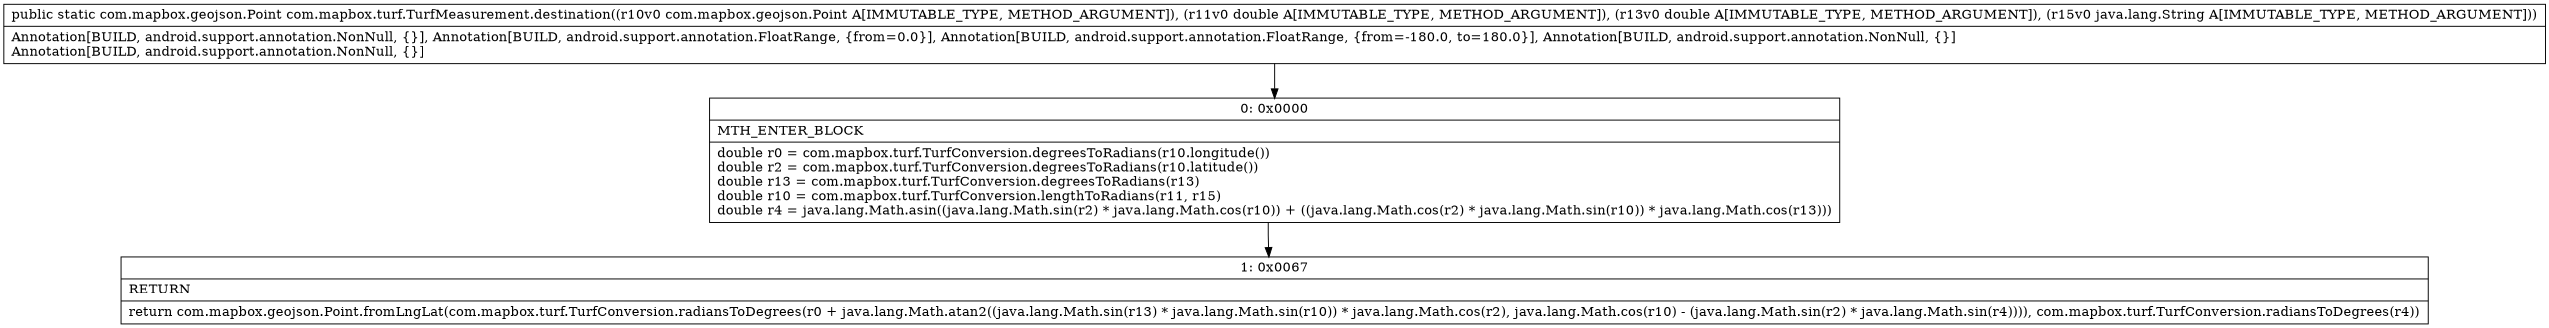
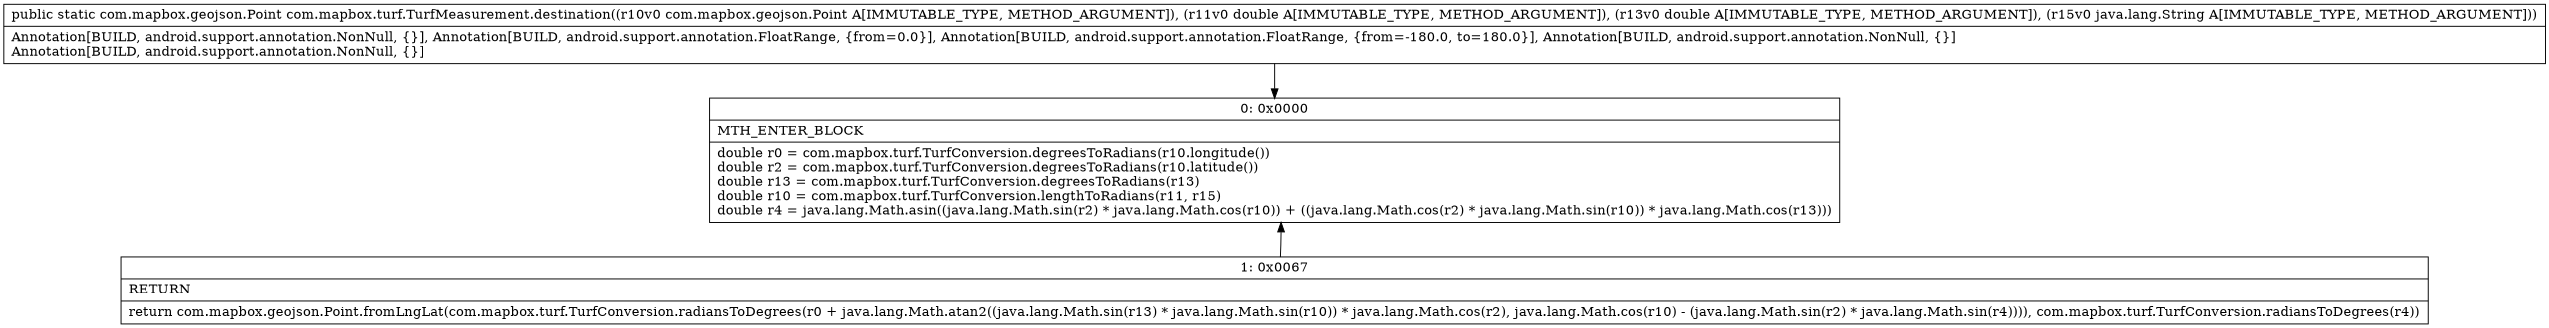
edge "0: 0x0000" -> "1: 0x0067": reversed
